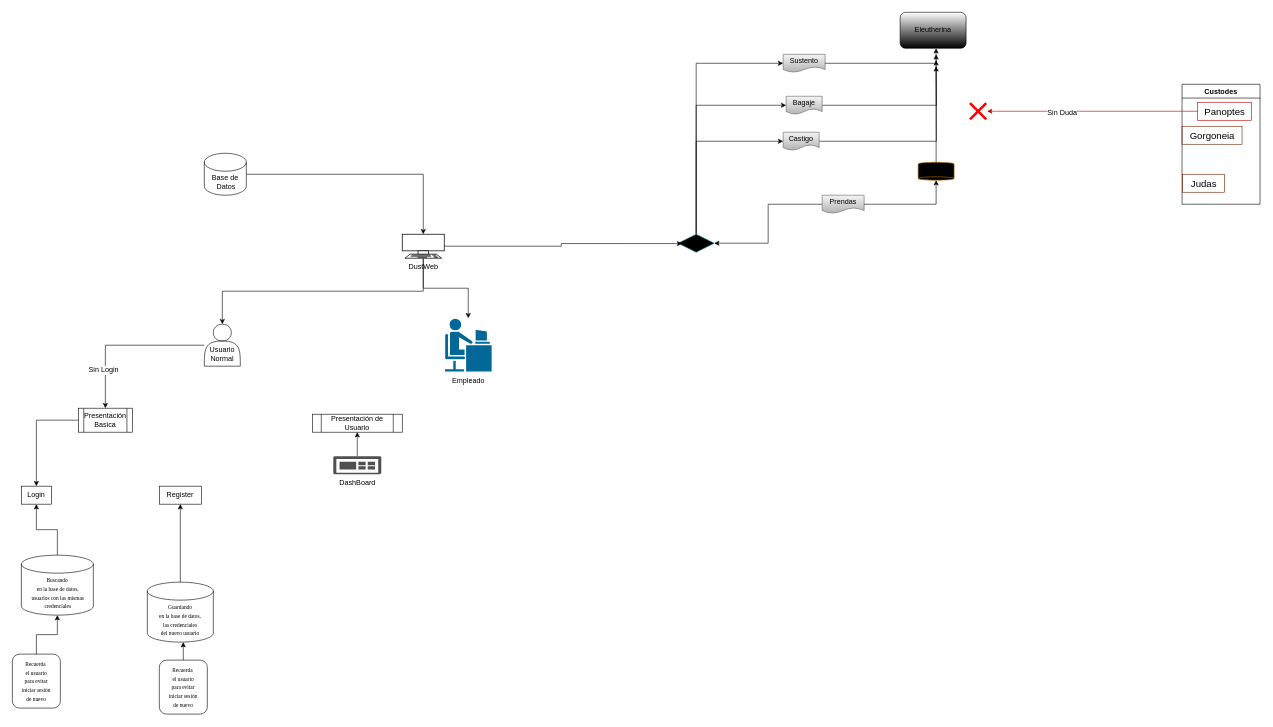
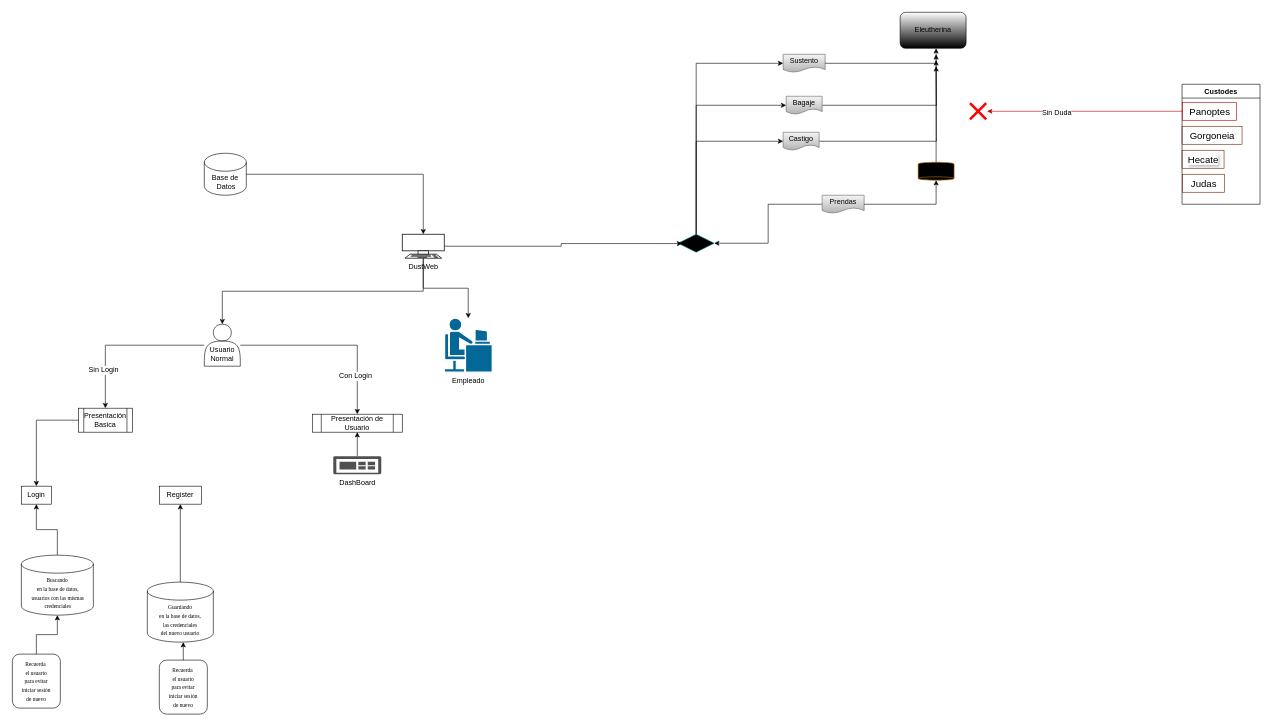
node "Panoptes": moved (1225, 111) -> (1210, 111)
node "Hecate": added
edge "Usuario Normal" -> "Presentación de Usuario": added, label "Con Login"
